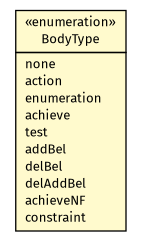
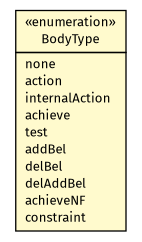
node "BodyType": text "enumeration" -> "internalAction"
